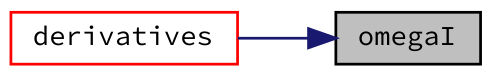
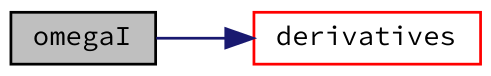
edge "derivatives" -> "omegaI": reversed
